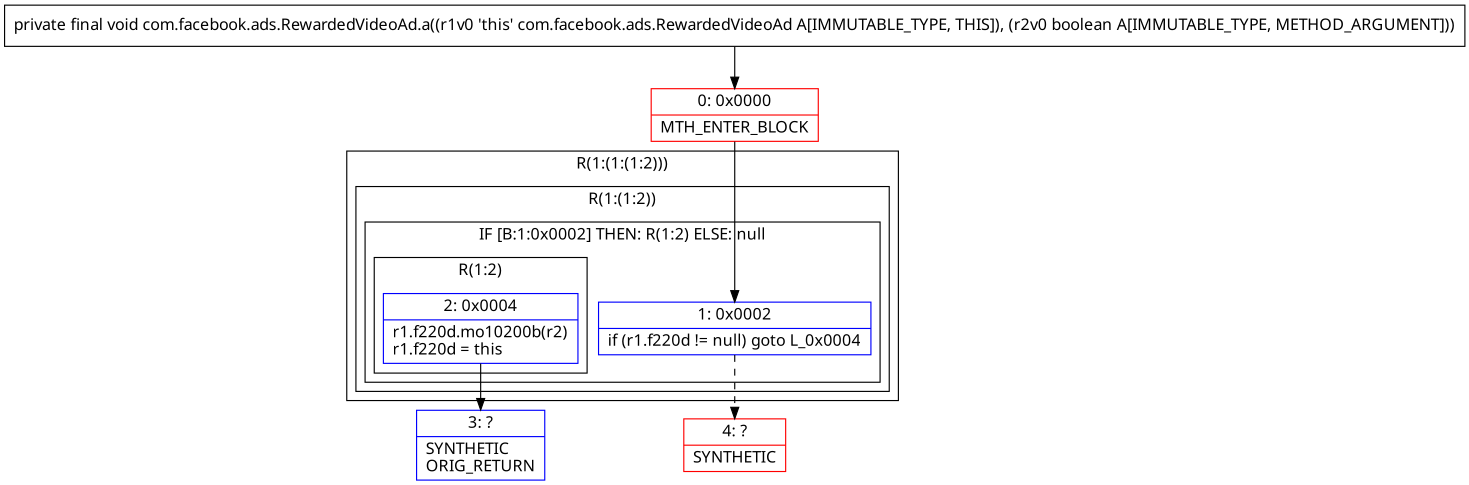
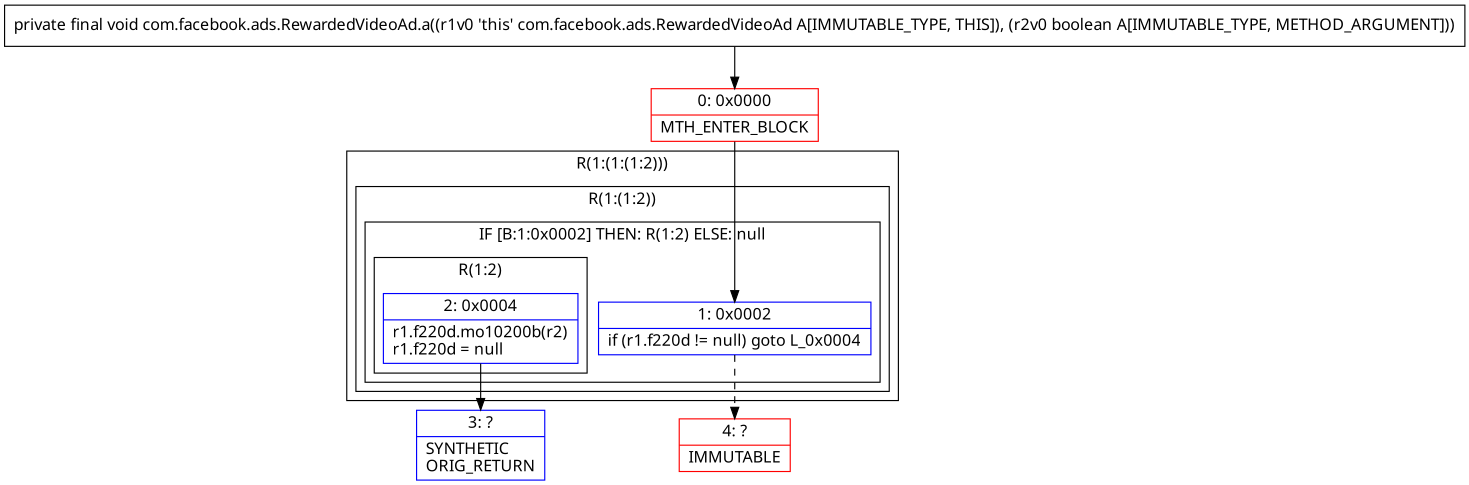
node "2: 0x0004": text "r1.f220d = this" -> "r1.f220d = null"
node "4: ?": text "SYNTHETIC" -> "IMMUTABLE"
